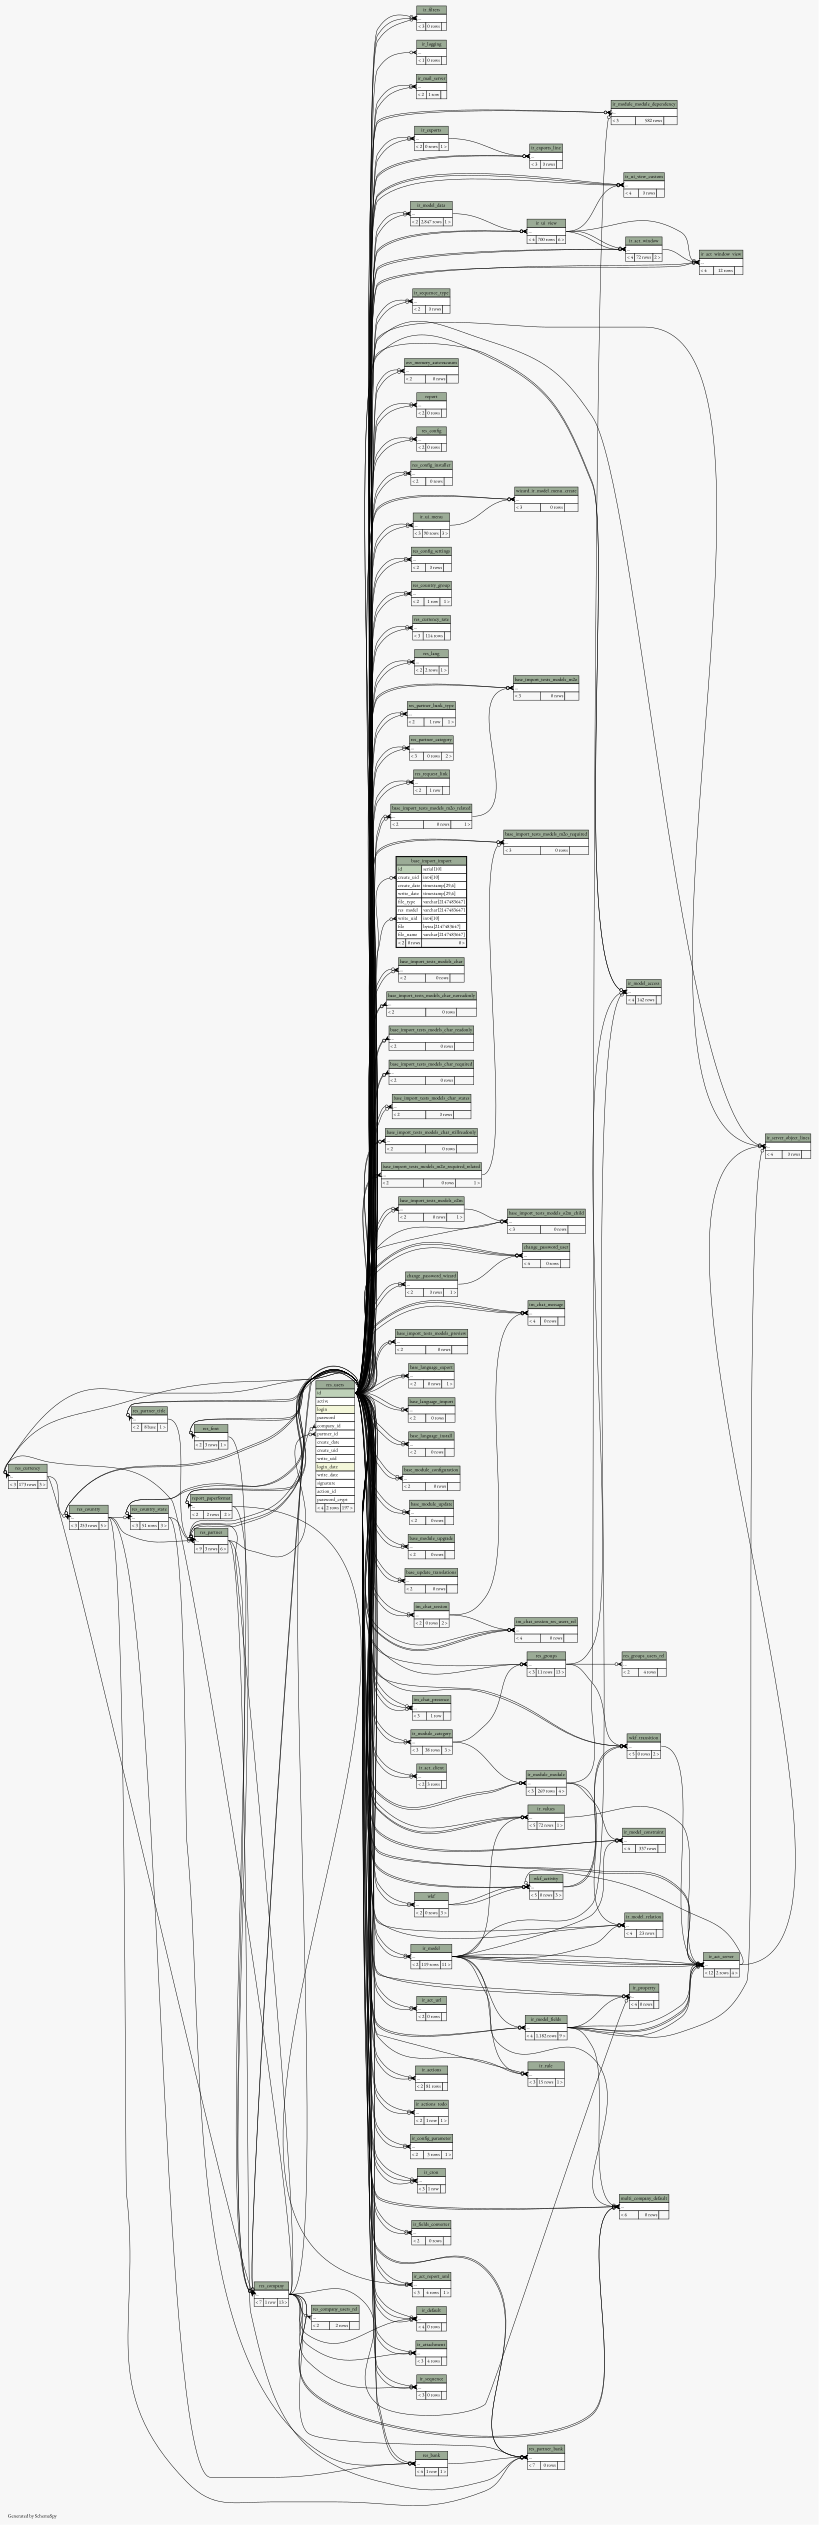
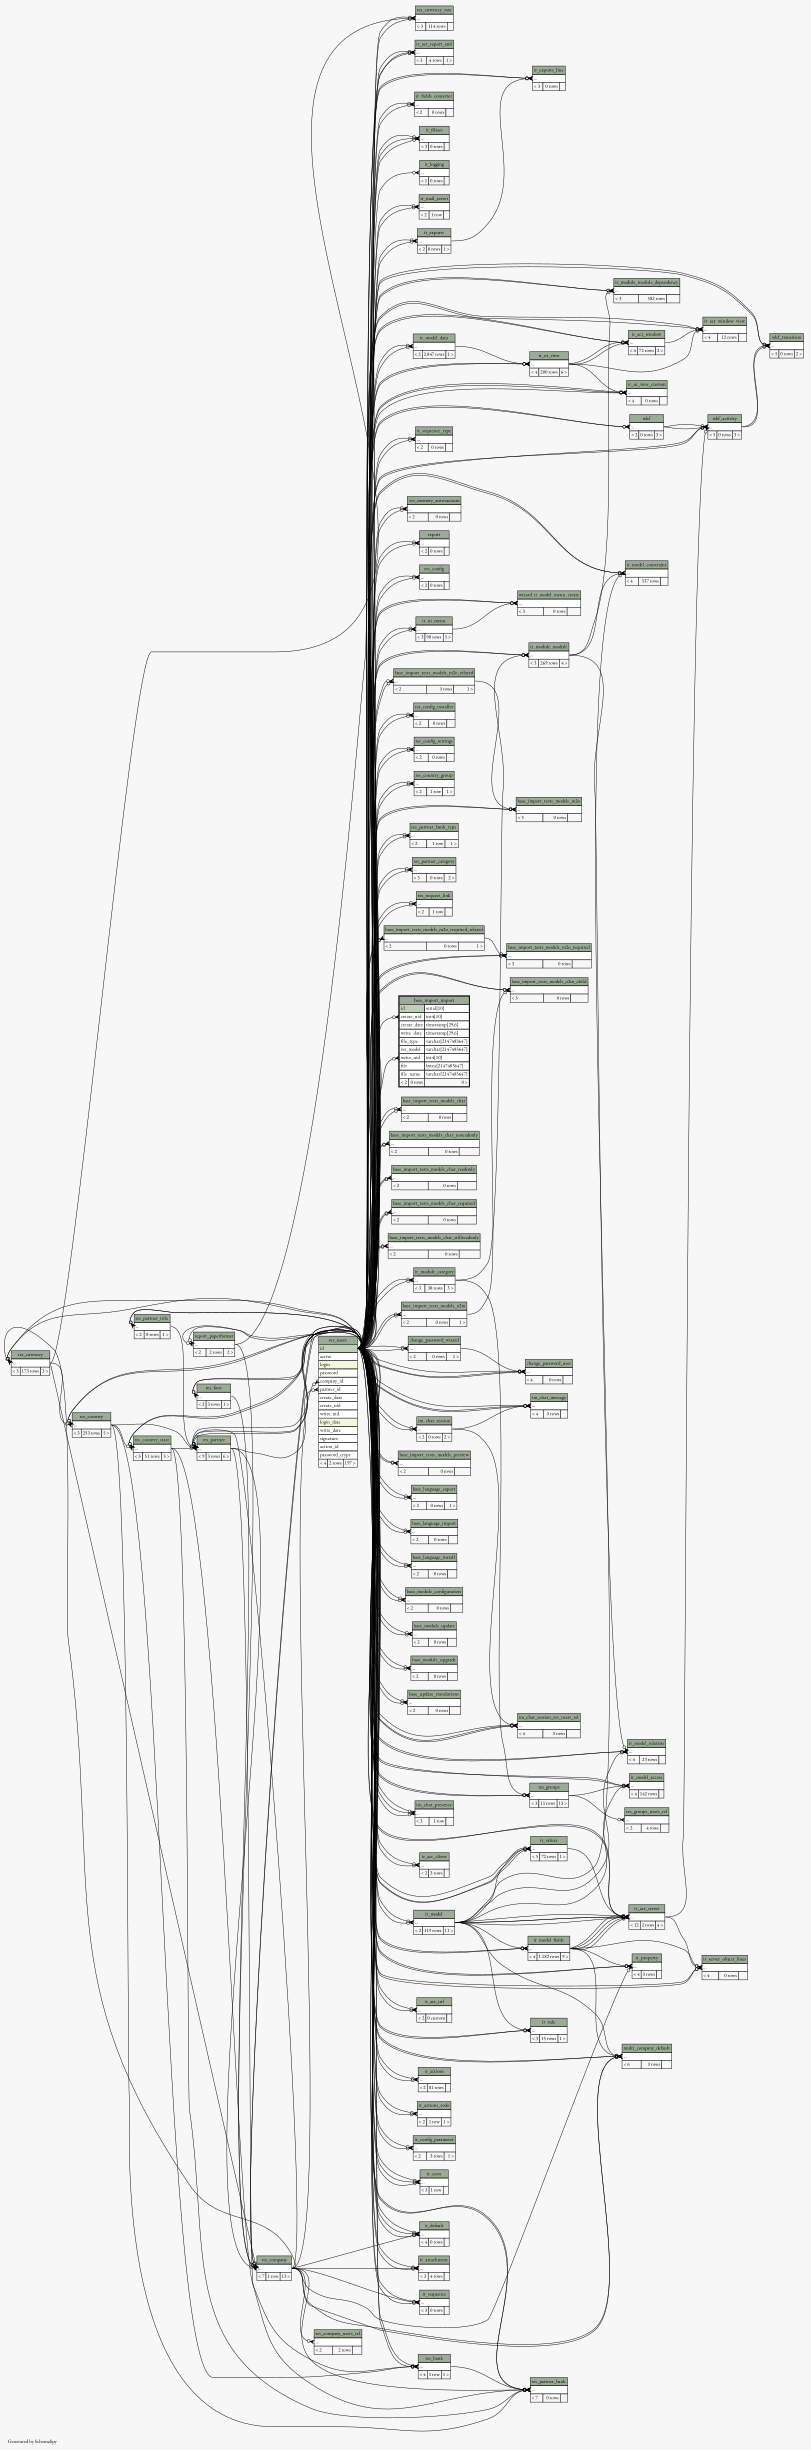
node "ir_ui_view": text "700 rows" -> "200 rows"
edge "res_currency" -> "res_currency_rate": added
node "res_lang": removed
node "base_import_tests_models_char_states": removed
node "res_partner_title": text "8 base" -> "8 rows"
edge "res_groups" -> "wkf_transition": removed
edge "wkf_transition" -> "ir_act_server": removed
node "ir_act_url": text "0 rows" -> "0 custom"
edge "res_country_state" -> "res_partner_bank": added
